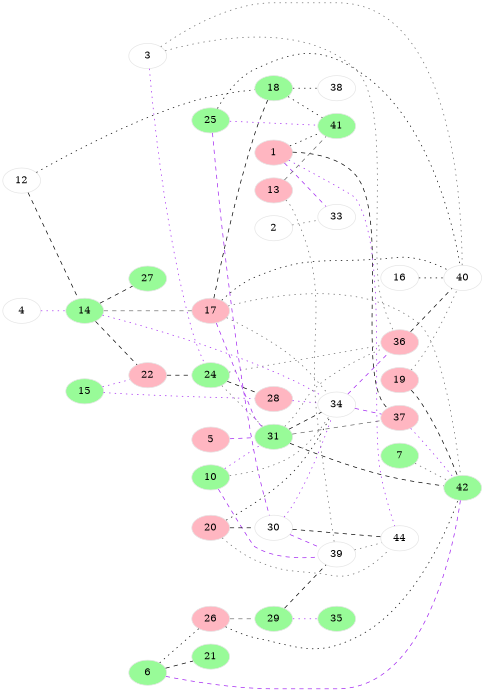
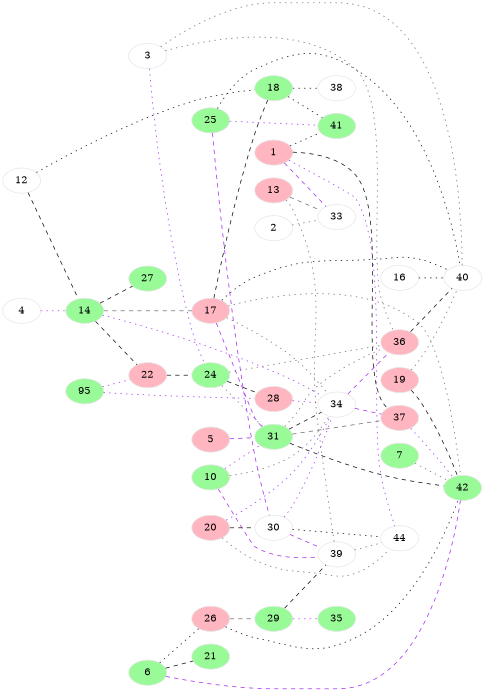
edge "41" -- "13": now "33" -- "13"
node "15": label "15" -> "95"
edge "34" -- "20": color black -> purple
edge "30" -- "44": style dashed -> dotted
